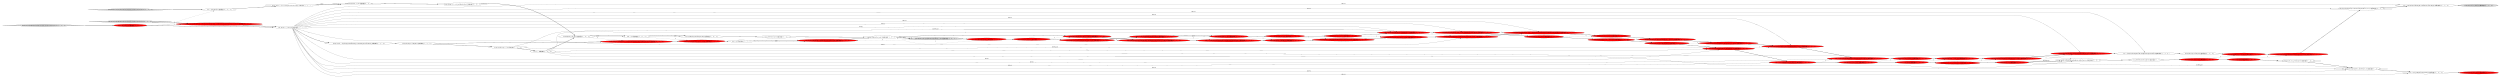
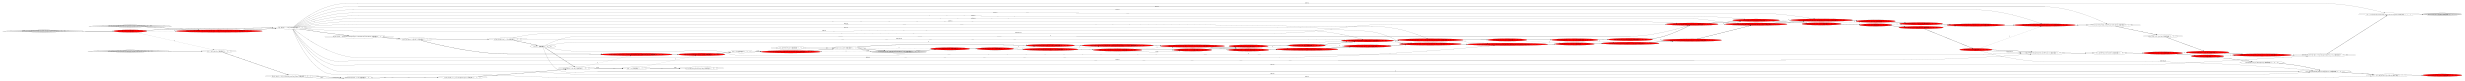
edge "rchi.setReferenceCountOwner(owner)@@@9@@@['1', '0', '1']" -> "ai = rchi.getReenterCount()@@@10@@@['1', '0', '1']": removed
